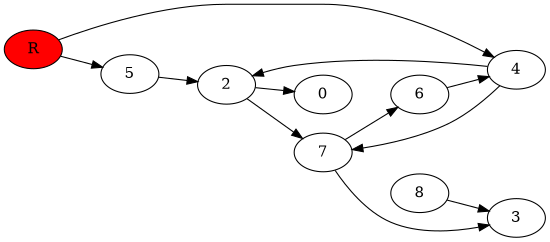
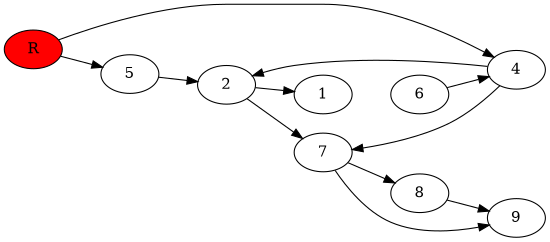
node "0": label "0" -> "1"
edge "7" -> "6": now "7" -> "8"
node "3": label "3" -> "9"
